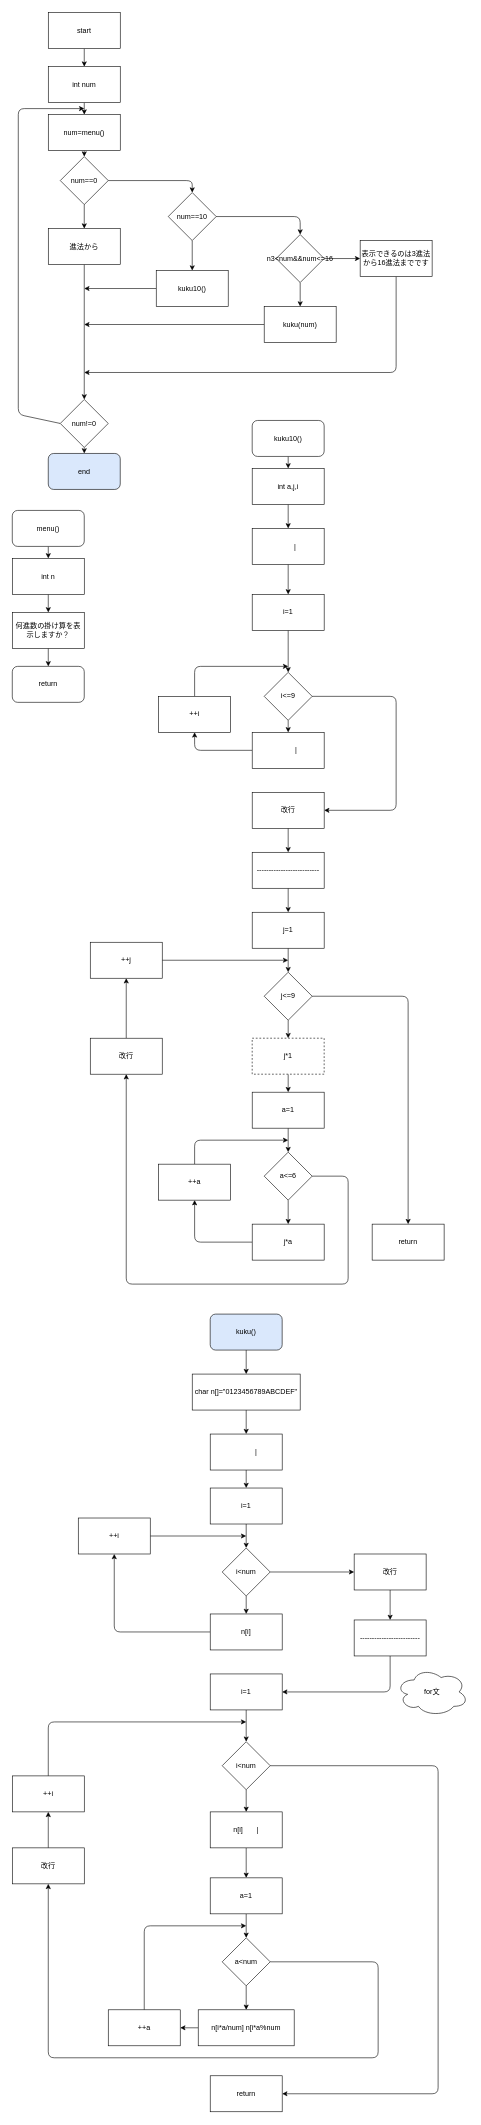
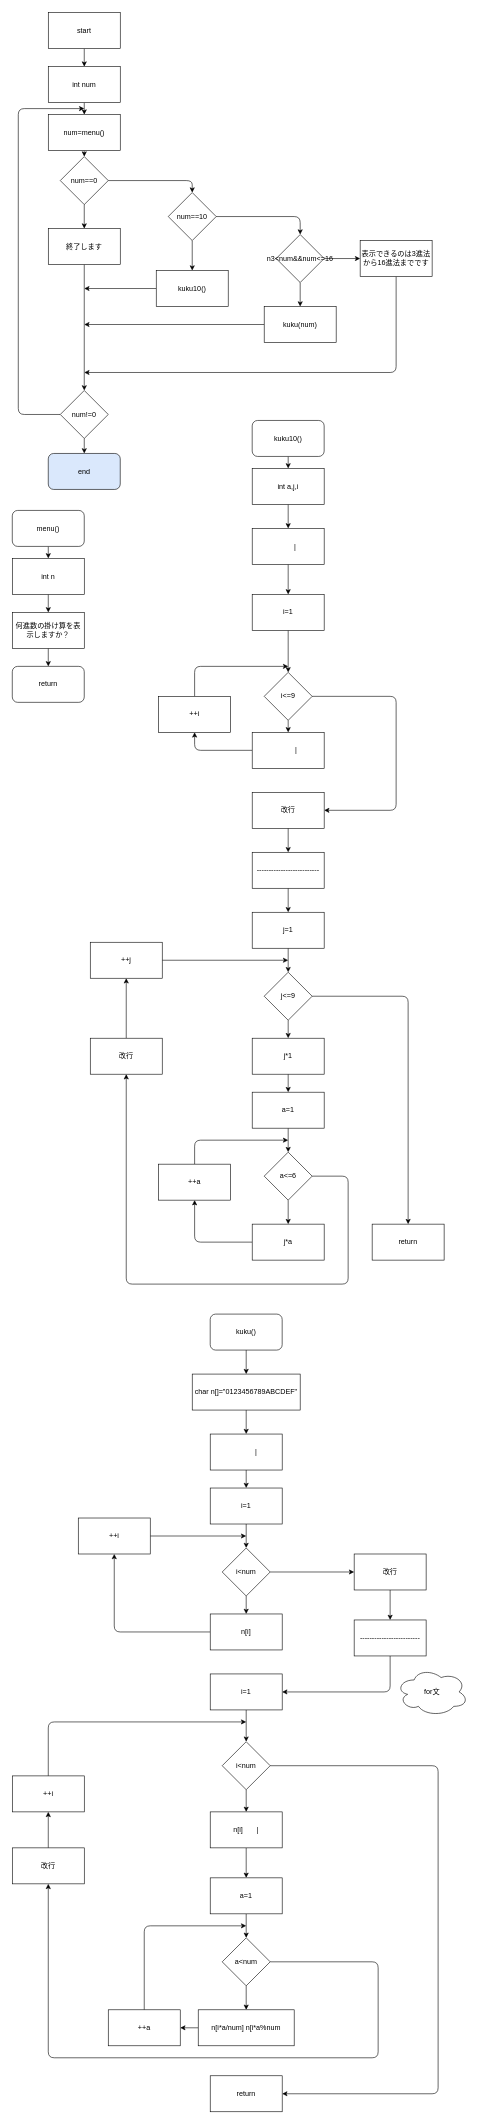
node "進法から": label "進法から" -> "終了します"
node "num!=0": moved (84, 423) -> (84, 414)
node "j*1": style dashed -> solid
node "kuku()": fillcolor #dae8fc -> #ffffff
